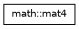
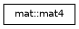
node "math::mat4": label "math::mat4" -> "mat::mat4"
